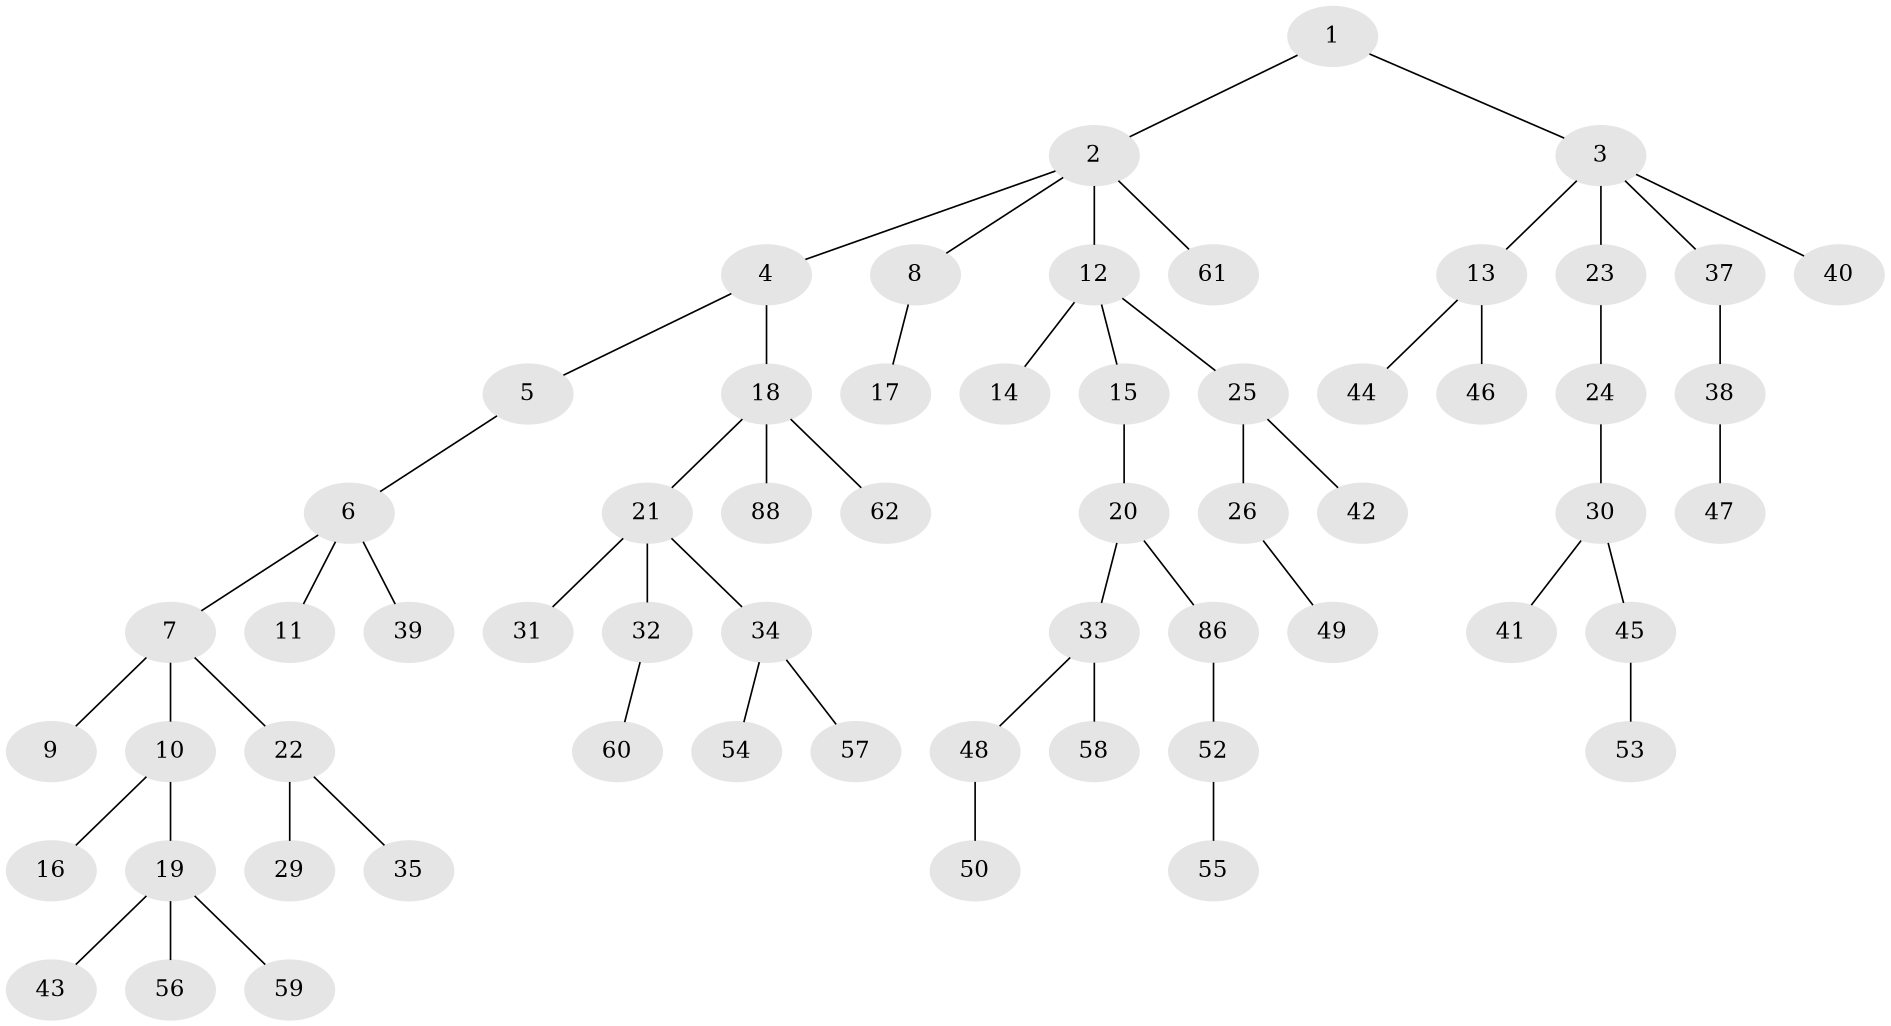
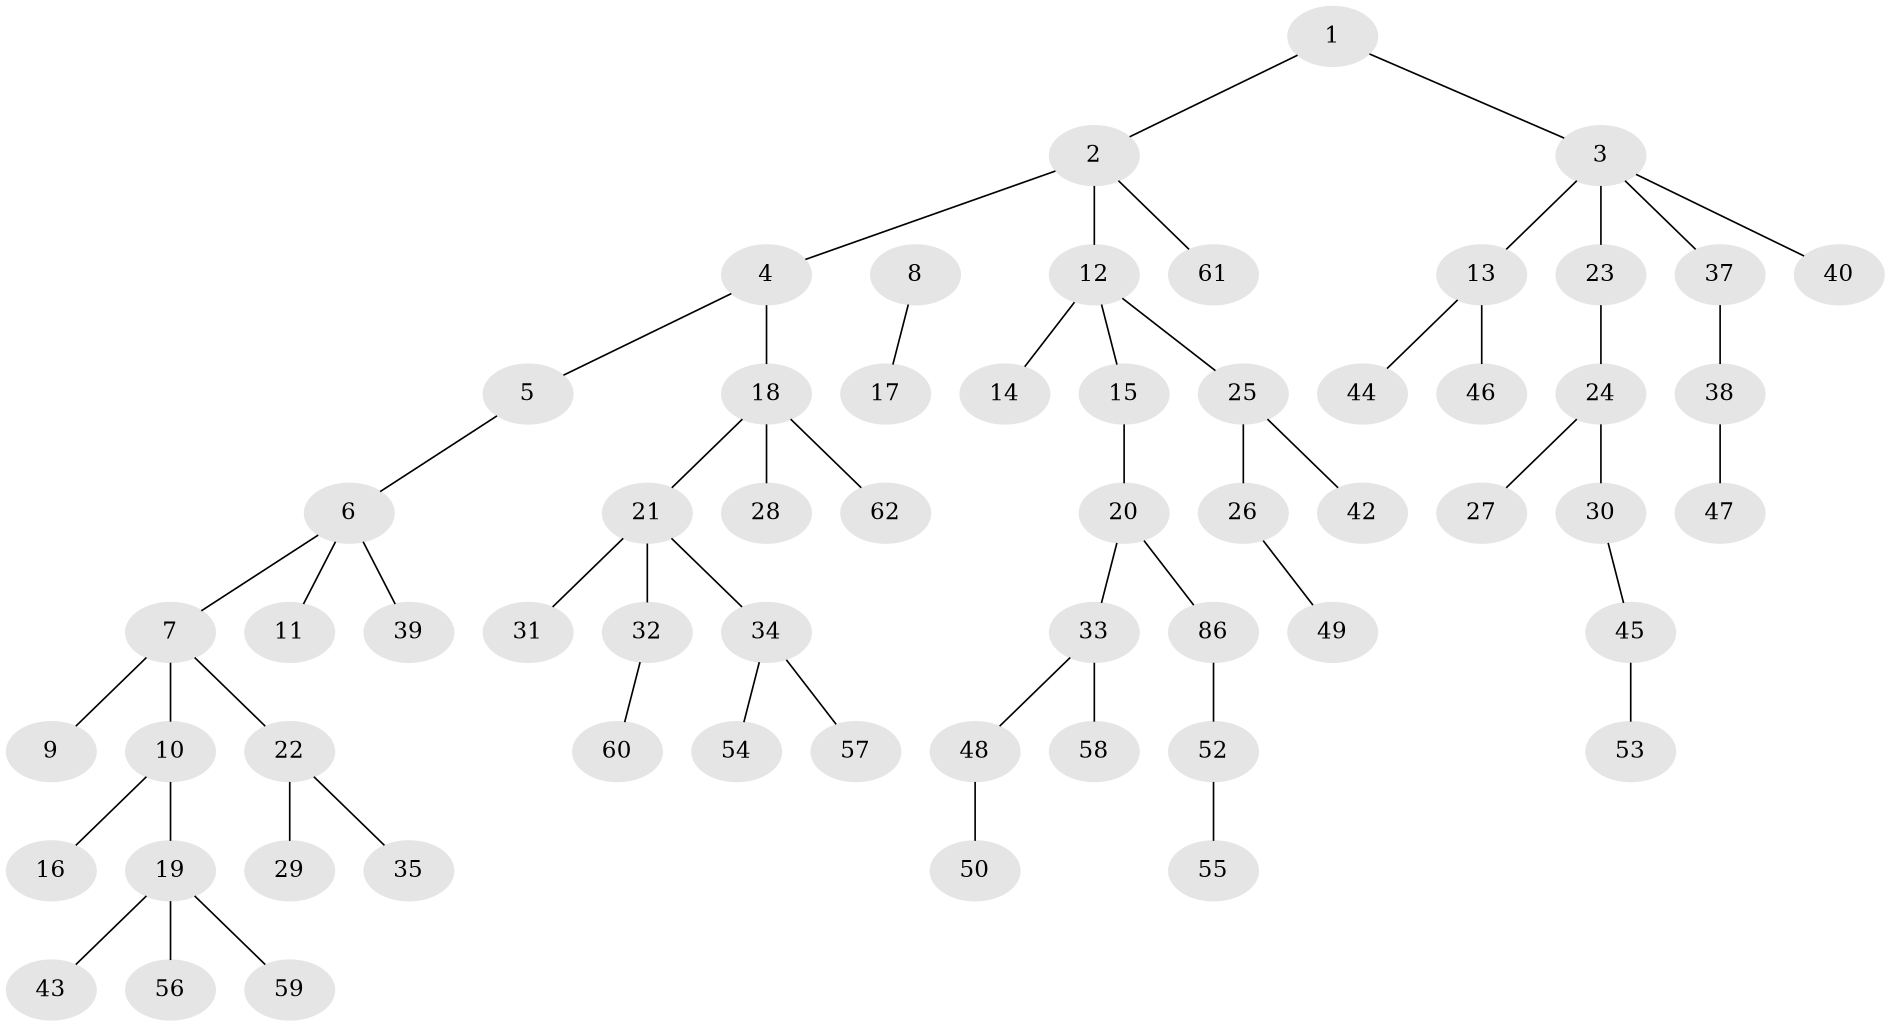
edge "2" -- "8": removed
node "88": label "88" -> "28"
node "27": added
node "41": removed
